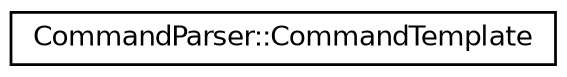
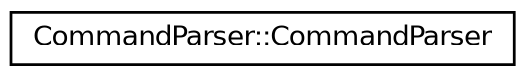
node "CommandParser::CommandTemplate": label "CommandParser::CommandTemplate" -> "CommandParser::CommandParser"
